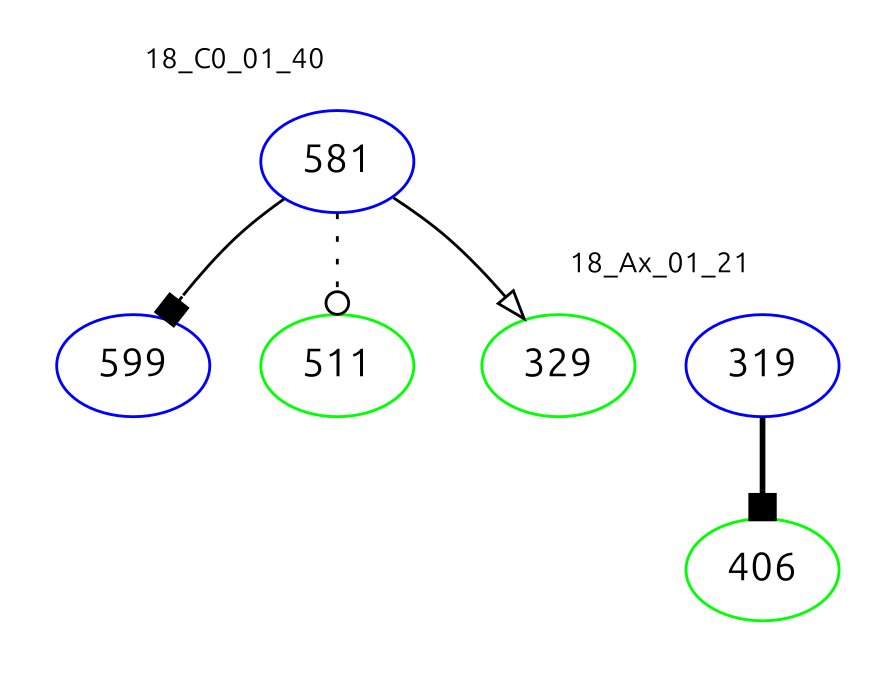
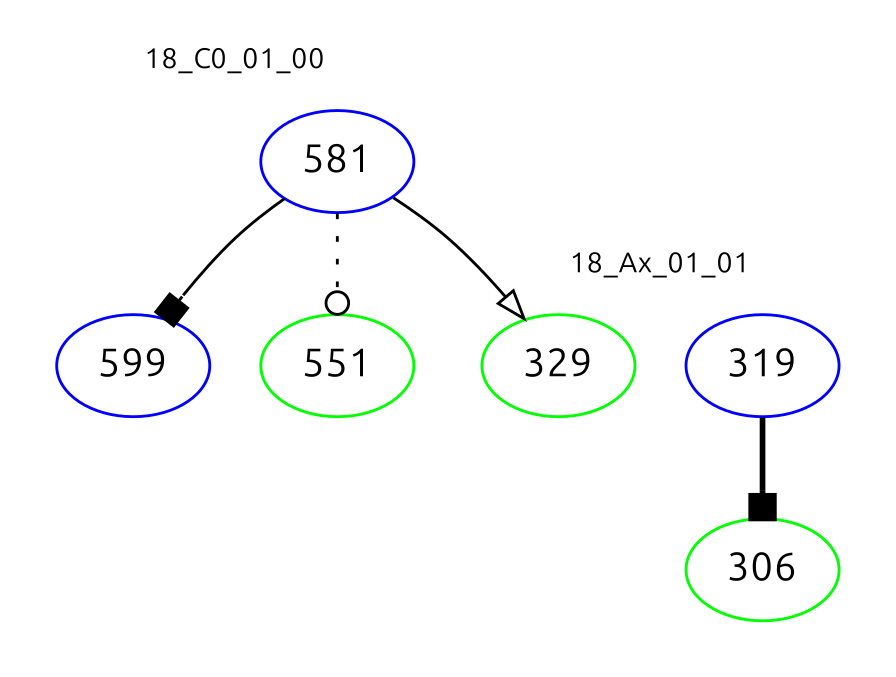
cluster "18_C0_01_40": label "18_C0_01_40" -> "18_C0_01_00"
cluster "18_Ax_01_21": label "18_Ax_01_21" -> "18_Ax_01_01"
node "511": label "511" -> "551"
node "406": label "406" -> "306"
